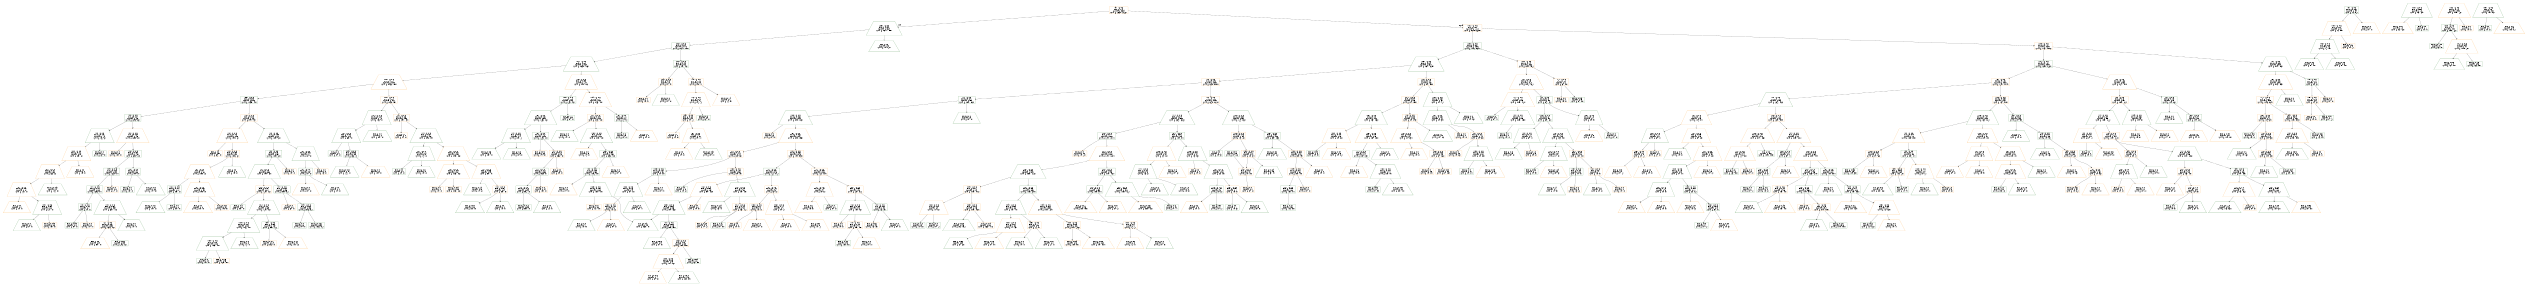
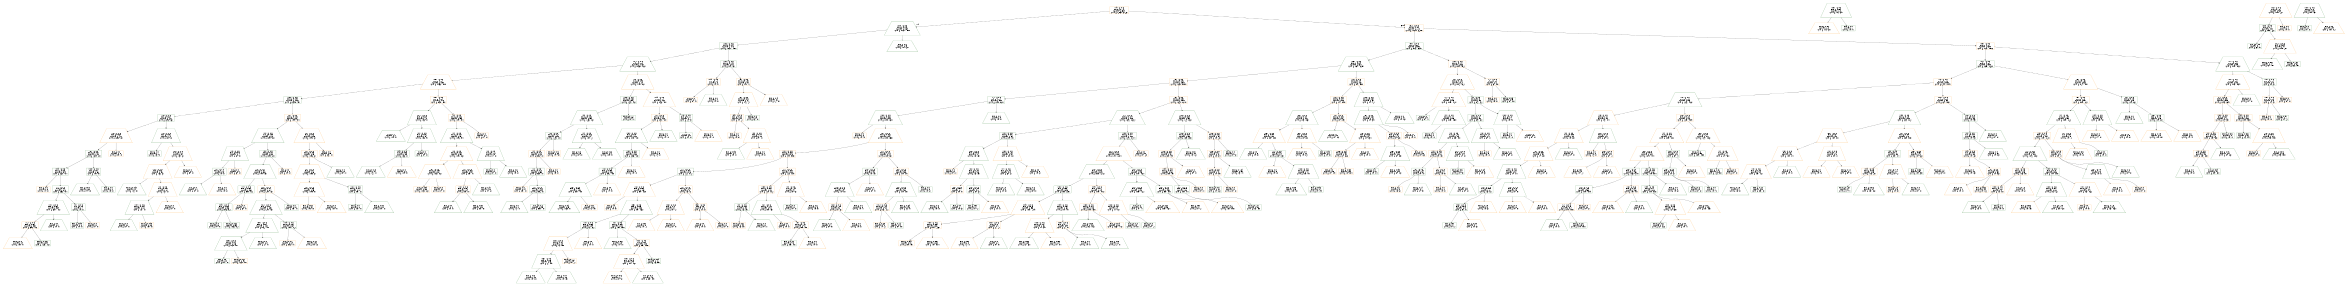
edge "gini = 0.071 samples = 13 value = [1, 26]" -> "X[16] <= 0.5 gini = 0.067 samples = 14 value = [1, 28]": reversed
edge "X[23] <= 0.5 gini = 0.309 samples = 135 value = [39, 165]" -> "gini = 0.094 samples = 98 value = [153, 8]": now "X[23] <= 0.5 gini = 0.309 samples = 135 value = [39, 165]" -> "X[1] <= 0.5 gini = 0.255 samples = 29 value = [6, 34]"
